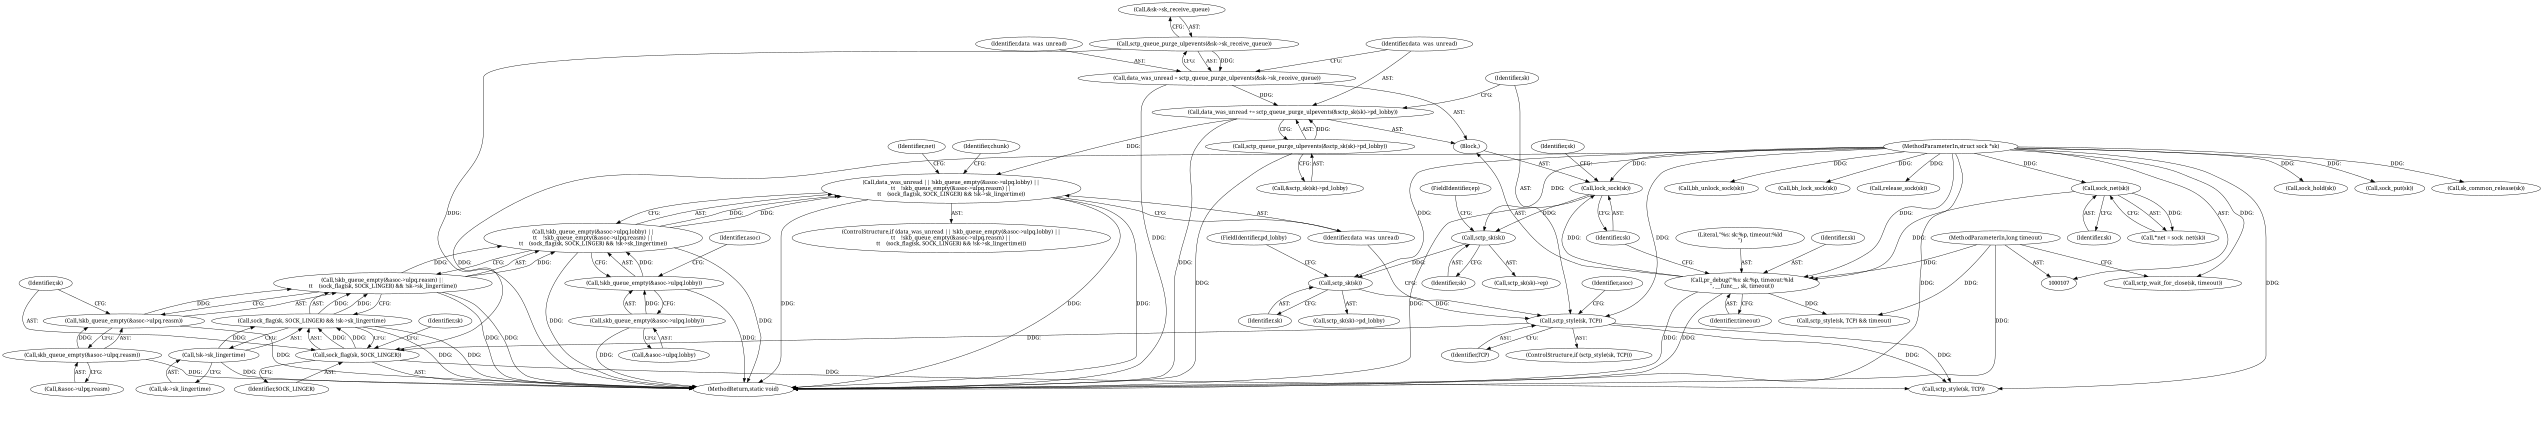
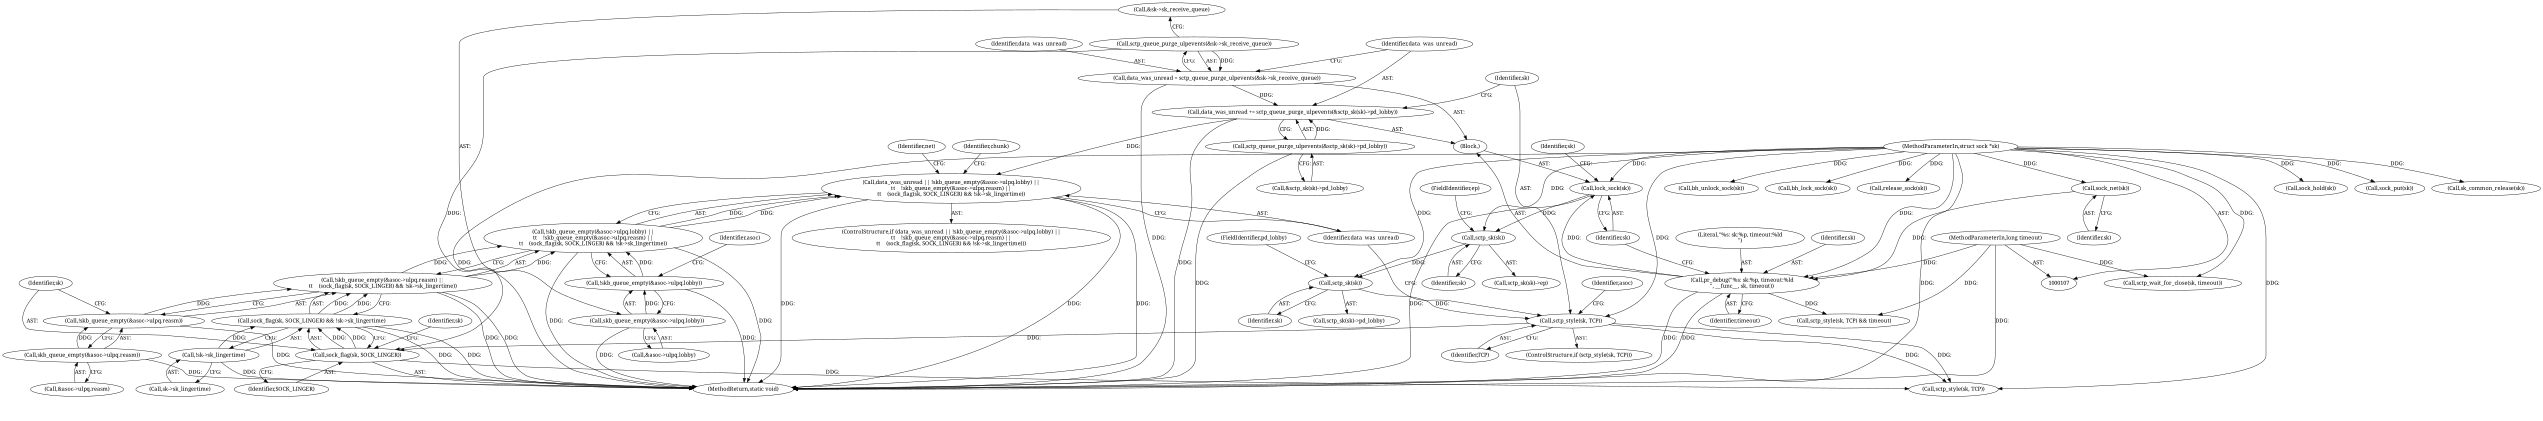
edge "(Call,&sk->sk_receive_queue)" -> "(Call,sctp_queue_purge_ulpevents(&sk->sk_receive_queue))": now "(Call,&sk->sk_receive_queue)" -> "(Call,skb_queue_empty(&asoc->ulpq.lobby))"
node "(Call,*net = sock_net(sk))": removed
edge "(MethodParameterIn,long timeout)" -> "(Call,sctp_wait_for_close(sk, timeout))": label "CFG: " -> "DDG: "
